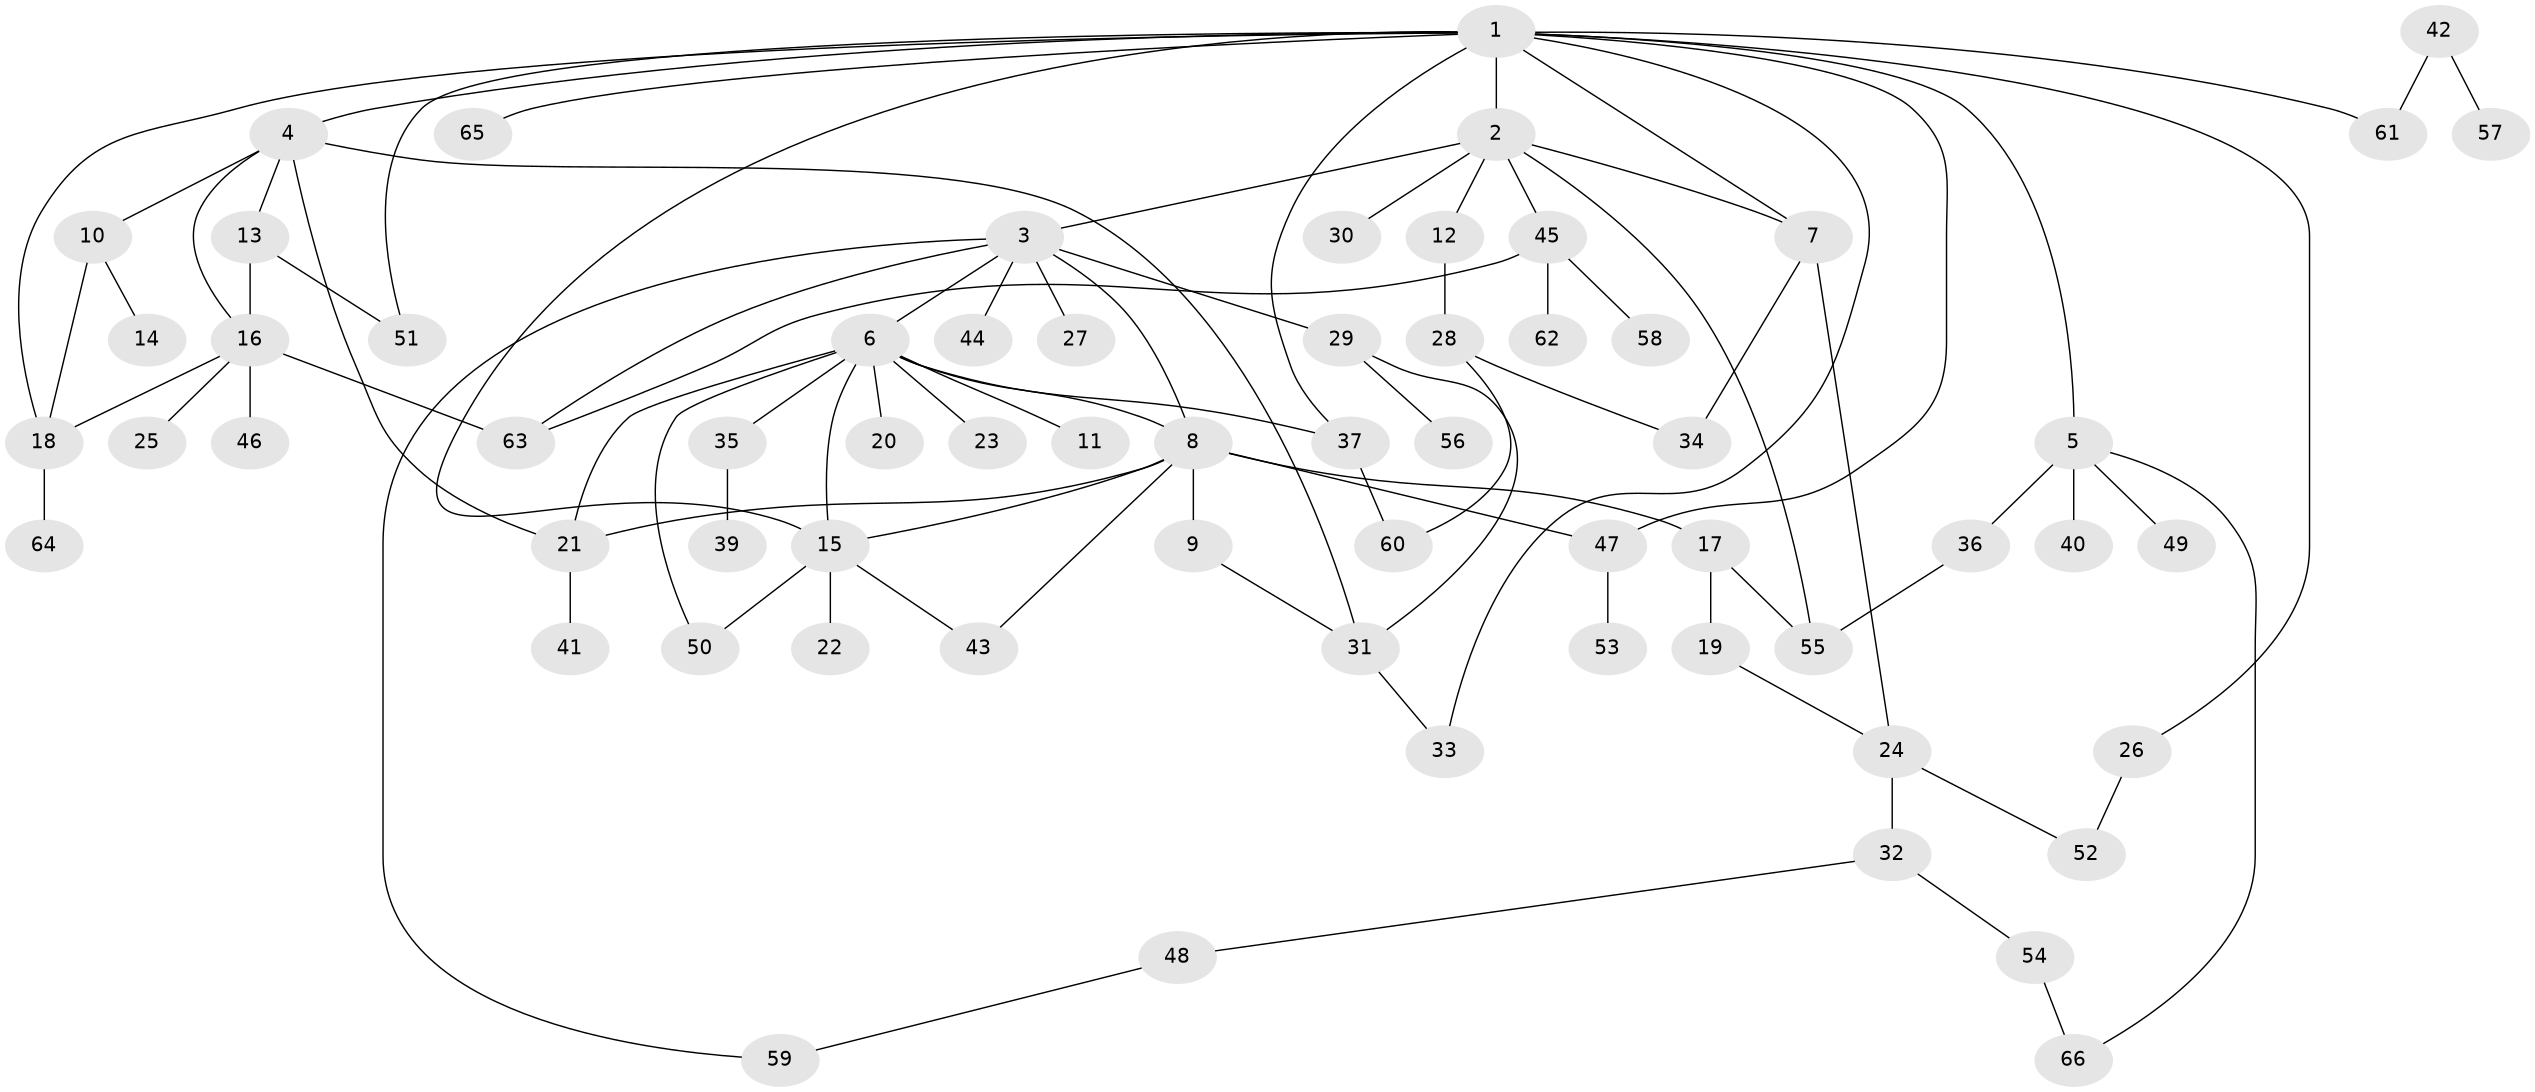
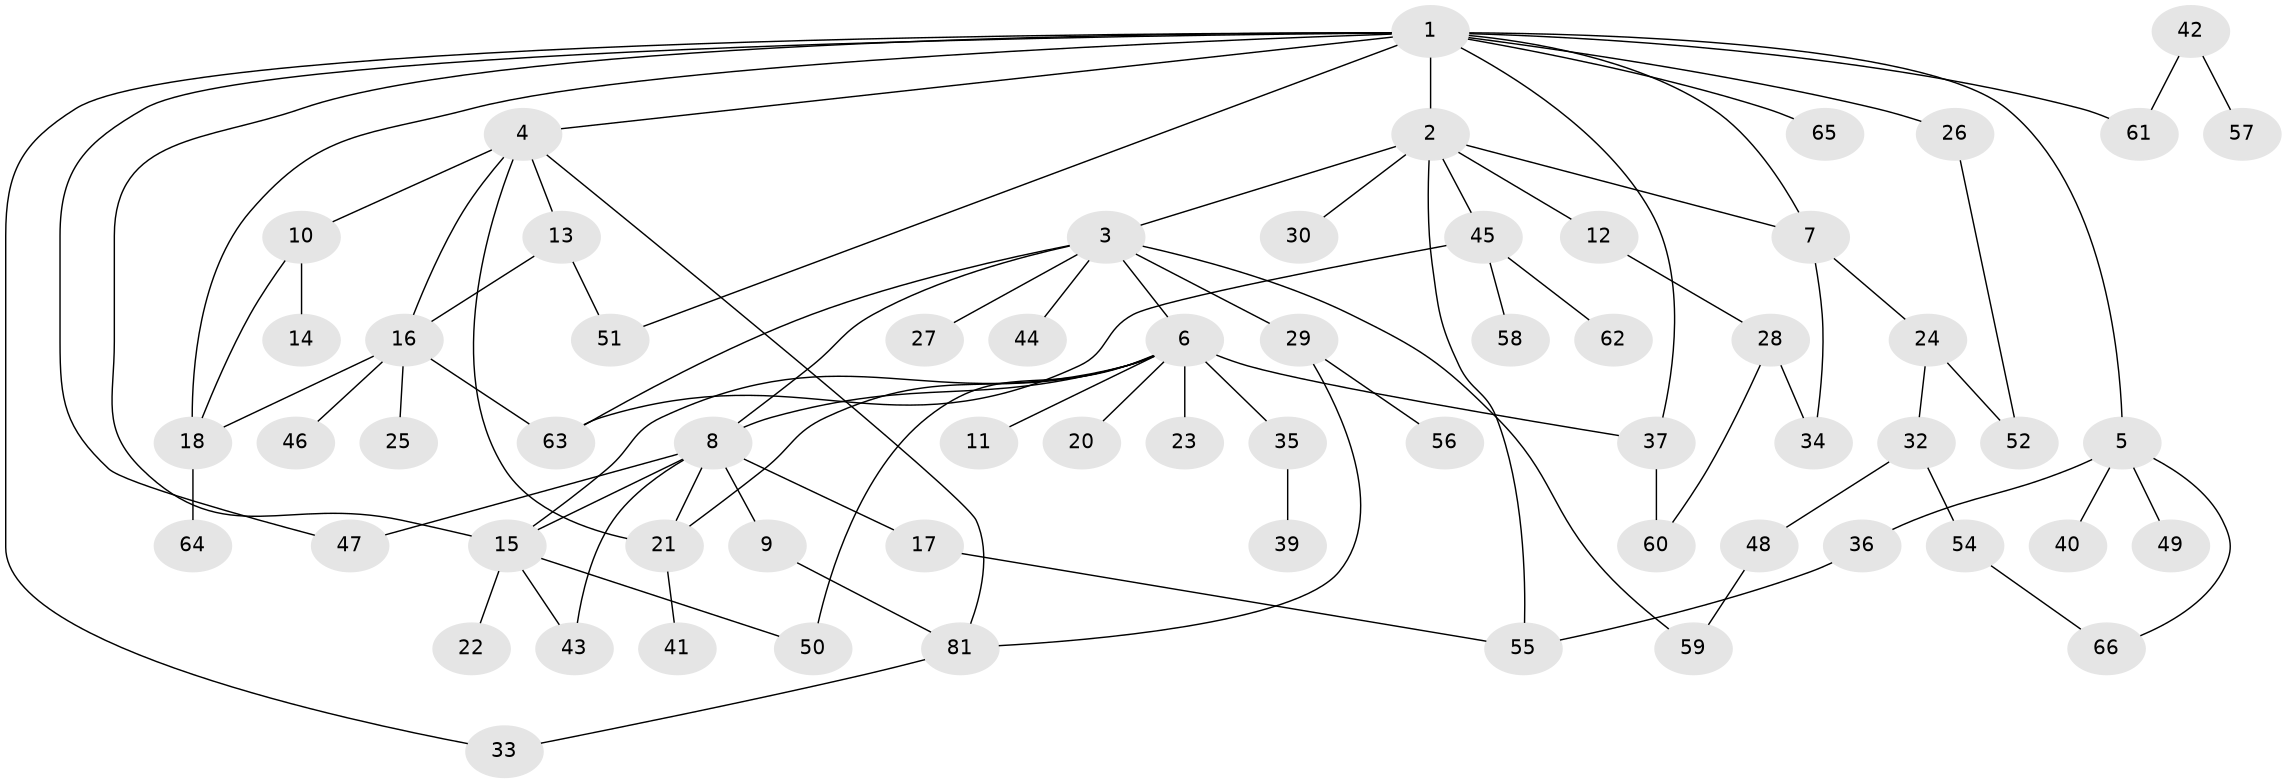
node "31": label "31" -> "81"
node "53": removed
node "19": removed
